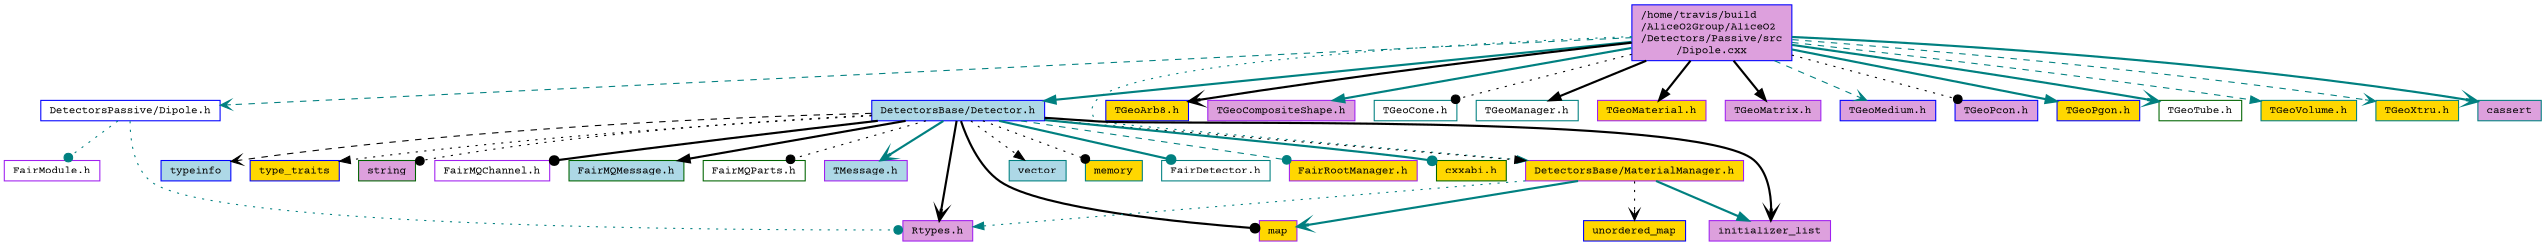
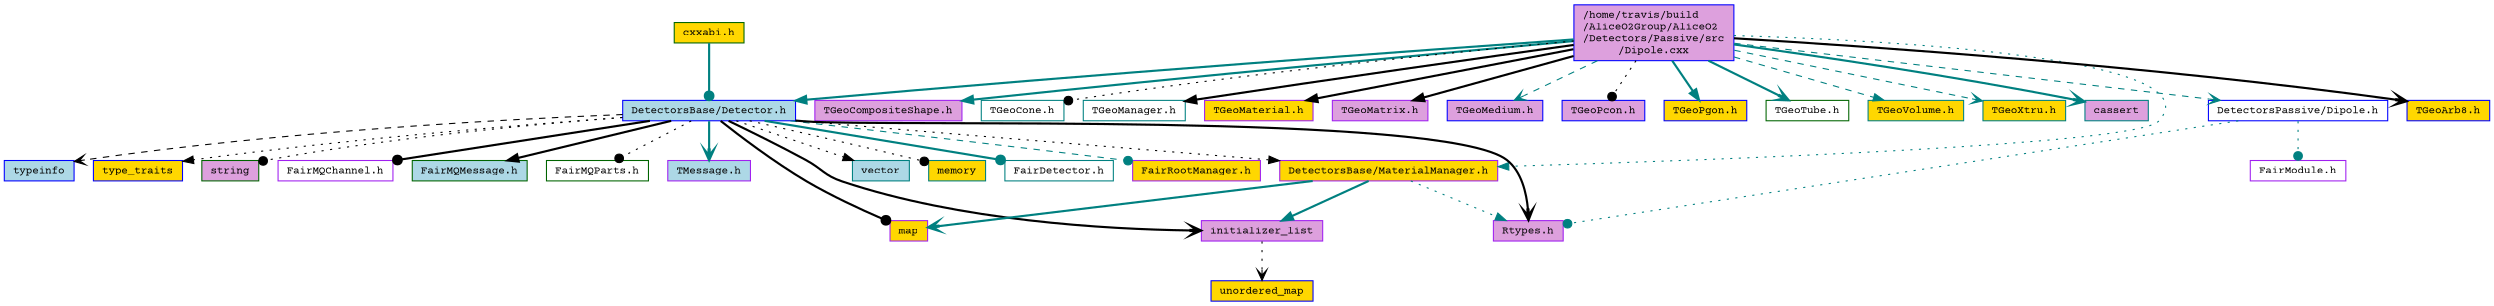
edge "DetectorsBase/Detector.h" -> "cxxabi.h": reversed
edge "DetectorsBase/MaterialManager.h" -> "unordered_map": now "initializer_list" -> "unordered_map"
